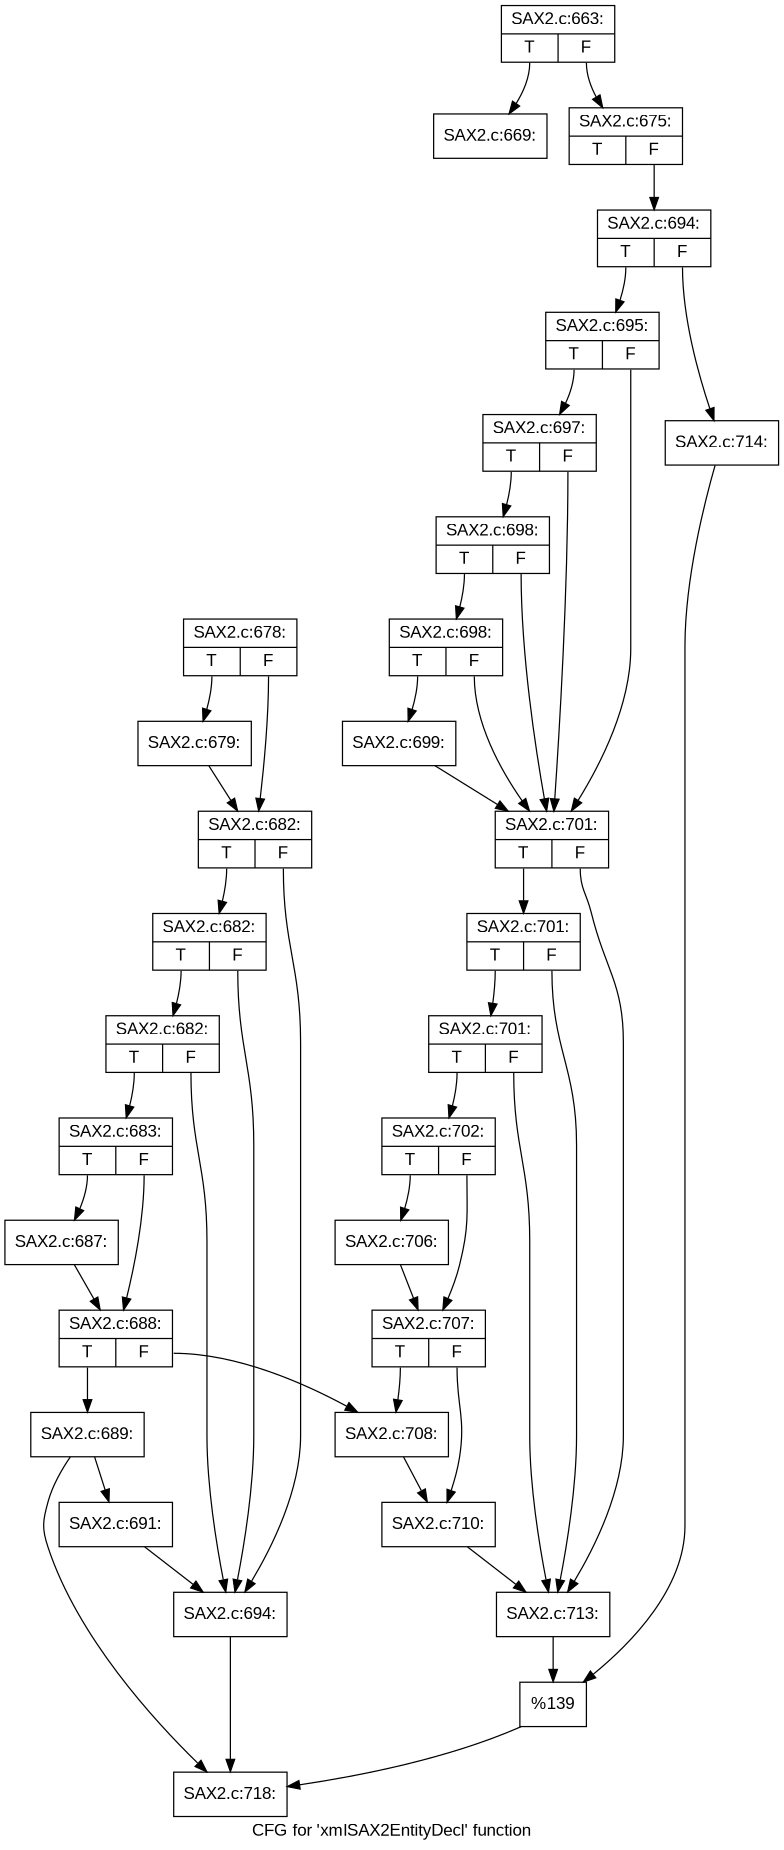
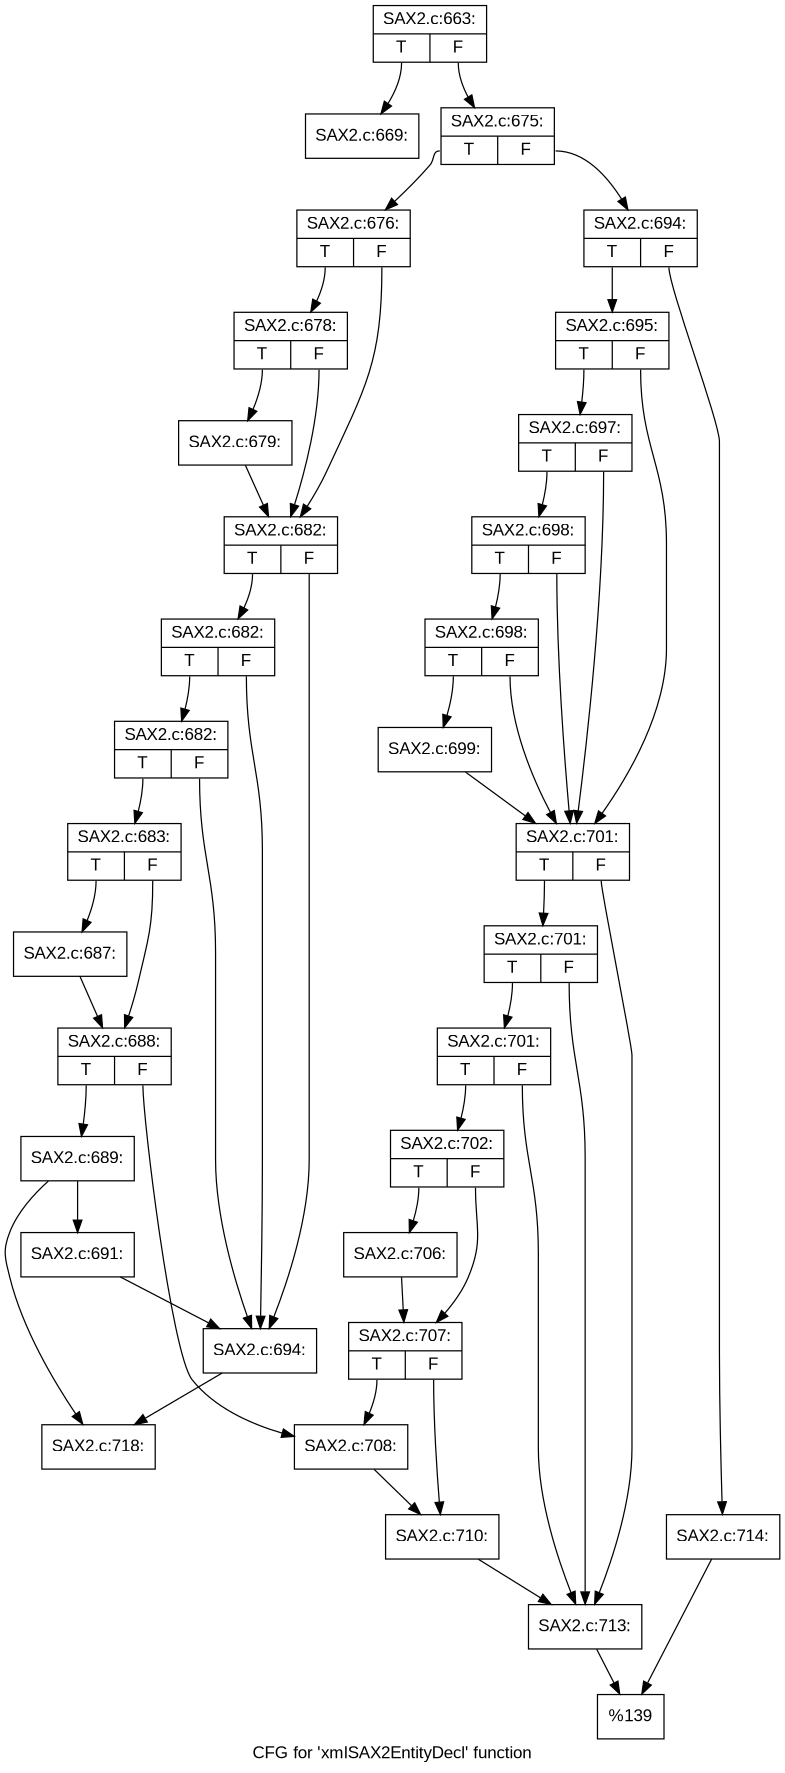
node "SAX2.c:676:": added
edge "%139" -> "SAX2.c:718:": removed
